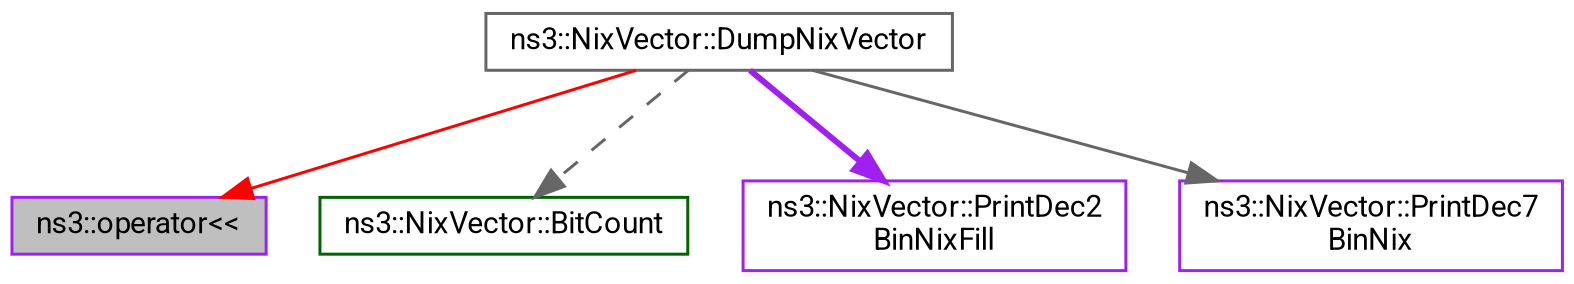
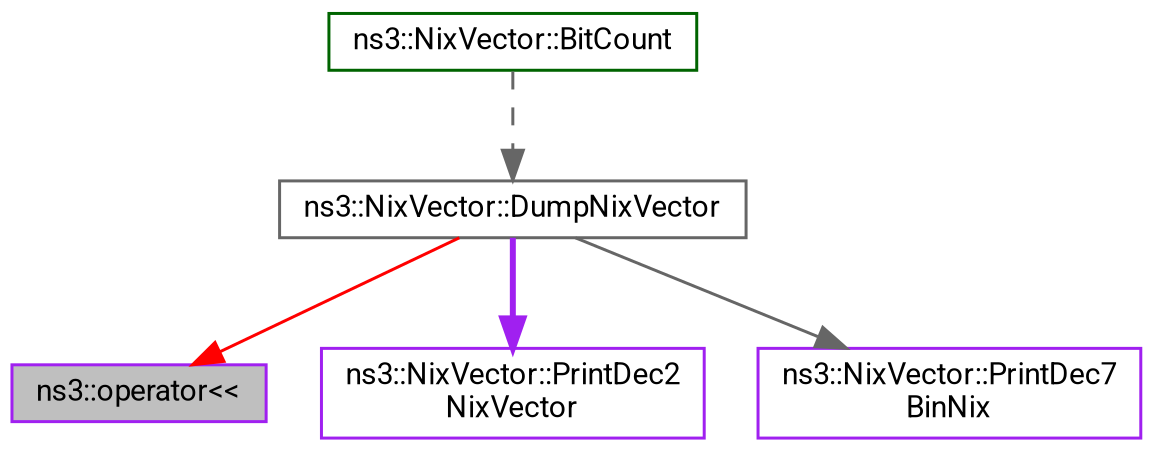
edge "ns3::NixVector::DumpNixVector" -> "ns3::NixVector::BitCount": reversed
node "ns3::NixVector::PrintDec2 BinNixFill": label "ns3::NixVector::PrintDec2 BinNixFill" -> "ns3::NixVector::PrintDec2 NixVector"
